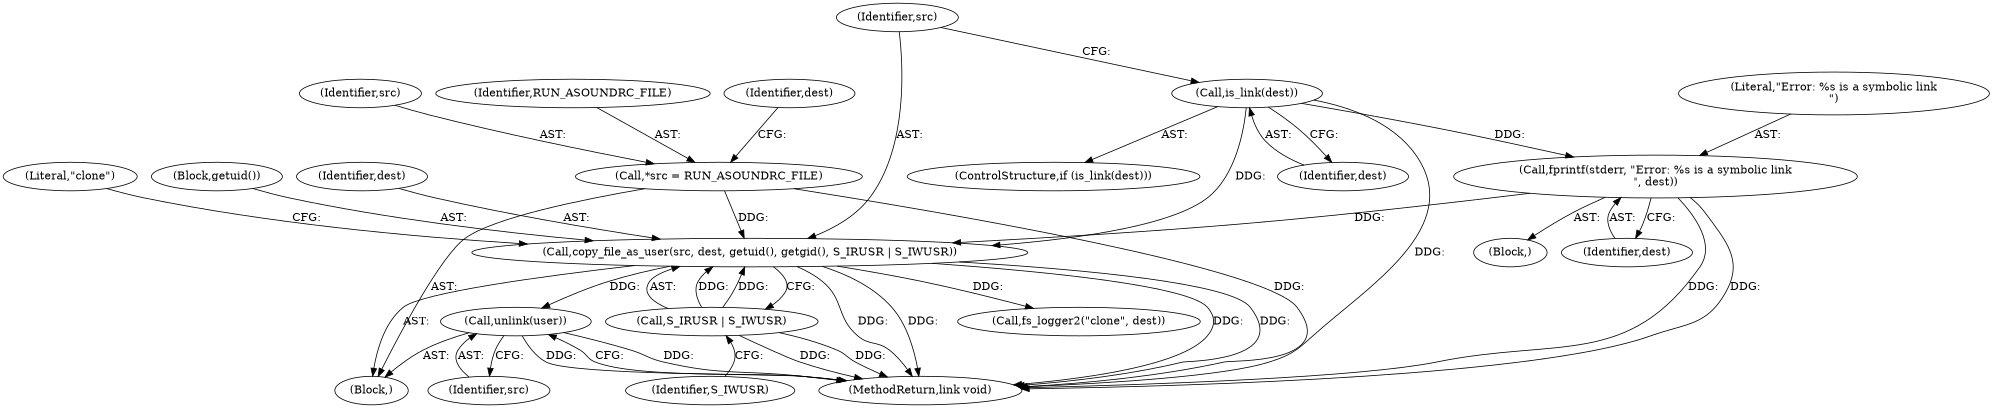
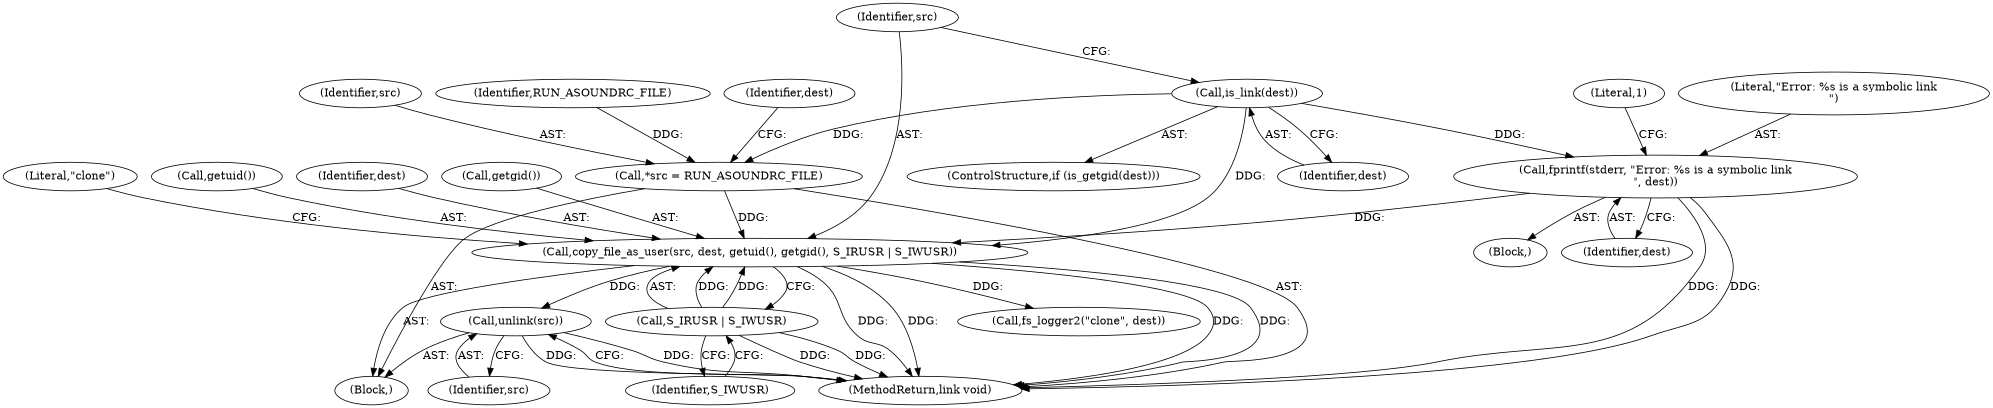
node "(Literal,1)": added
edge "(Identifier,RUN_ASOUNDRC_FILE)" -> "(Call,*src = RUN_ASOUNDRC_FILE)": label "AST: " -> "DDG: "
node "(Block,getuid())": label "(Block,getuid())" -> "(Call,getuid())"
node "(Call,getgid())": added
node "(ControlStructure,if (is_link(dest)))": label "(ControlStructure,if (is_link(dest)))" -> "(ControlStructure,if (is_getgid(dest)))"
edge "(Call,*src = RUN_ASOUNDRC_FILE)" -> "(MethodReturn,link void)": label "DDG: " -> "AST: "
edge "(Call,is_link(dest))" -> "(MethodReturn,link void)": now "(Call,is_link(dest))" -> "(Call,*src = RUN_ASOUNDRC_FILE)"
node "(Call,unlink(user))": label "(Call,unlink(user))" -> "(Call,unlink(src))"
edge "(Call,S_IRUSR | S_IWUSR)" -> "(Identifier,S_IWUSR)": added, label "CFG:"
